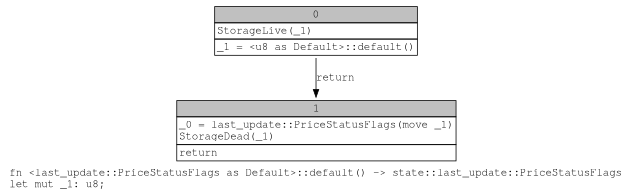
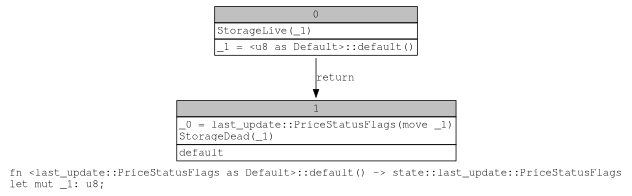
node "1": text "return" -> "default"
